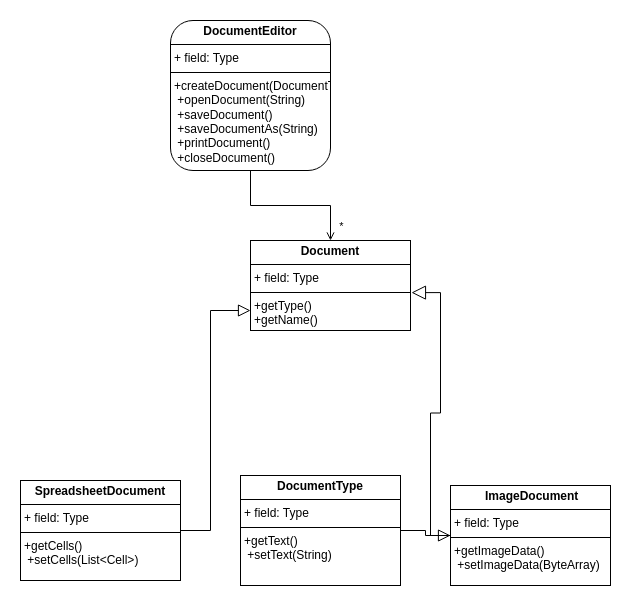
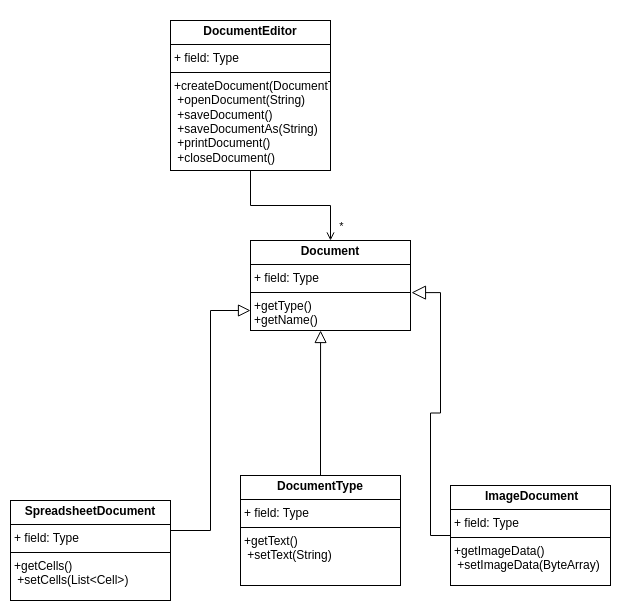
node "DocumentEditor + field: Type +createDocument(DocumentType) +openDocument(String) +saveDocument() +saveDocumentAs(String) +printDocument() +closeDocument()": shape rounded rectangle -> rectangle
node "SpreadsheetDocument + field: Type +getCells() +setCells(List<Cell>)": moved (101, 531) -> (91, 551)
edge "DocumentType + field: Type +getText() +setText(String)" -> "ImageDocument + field: Type +getImageData() +setImageData(ByteArray)": now "DocumentType + field: Type +getText() +setText(String)" -> "Document + field: Type +getType() +getName() +getContent() +setContent(String)"
